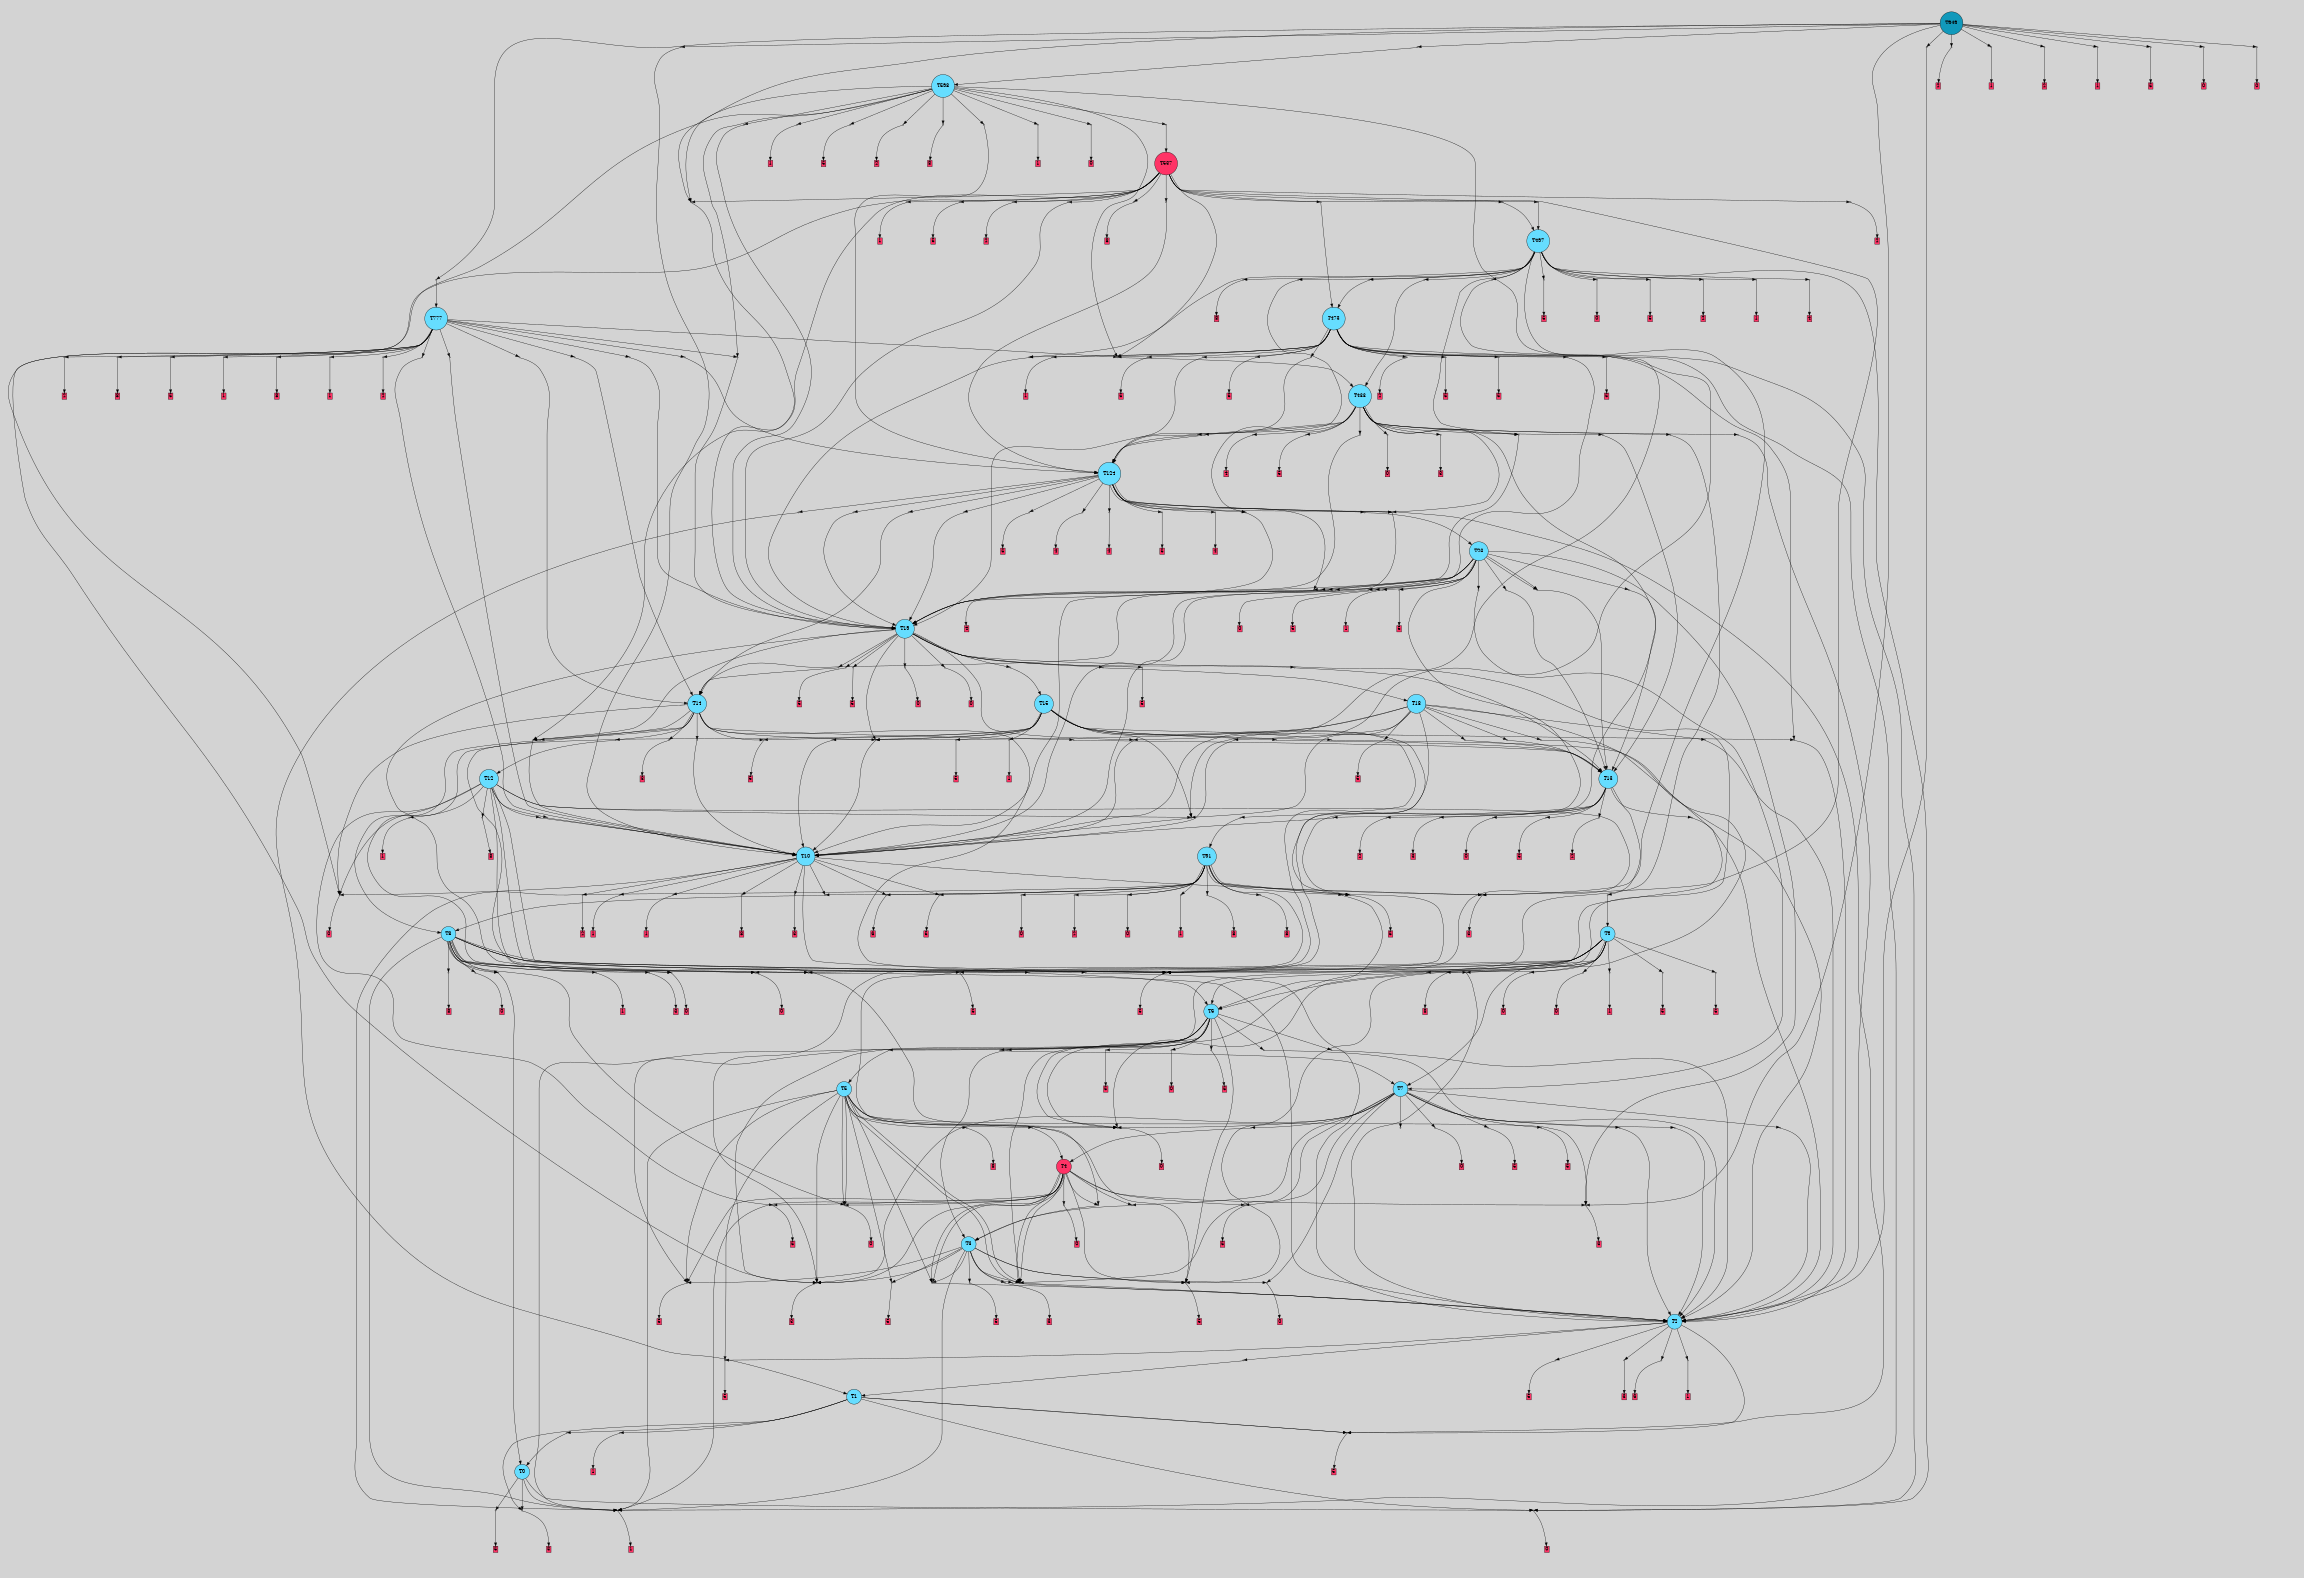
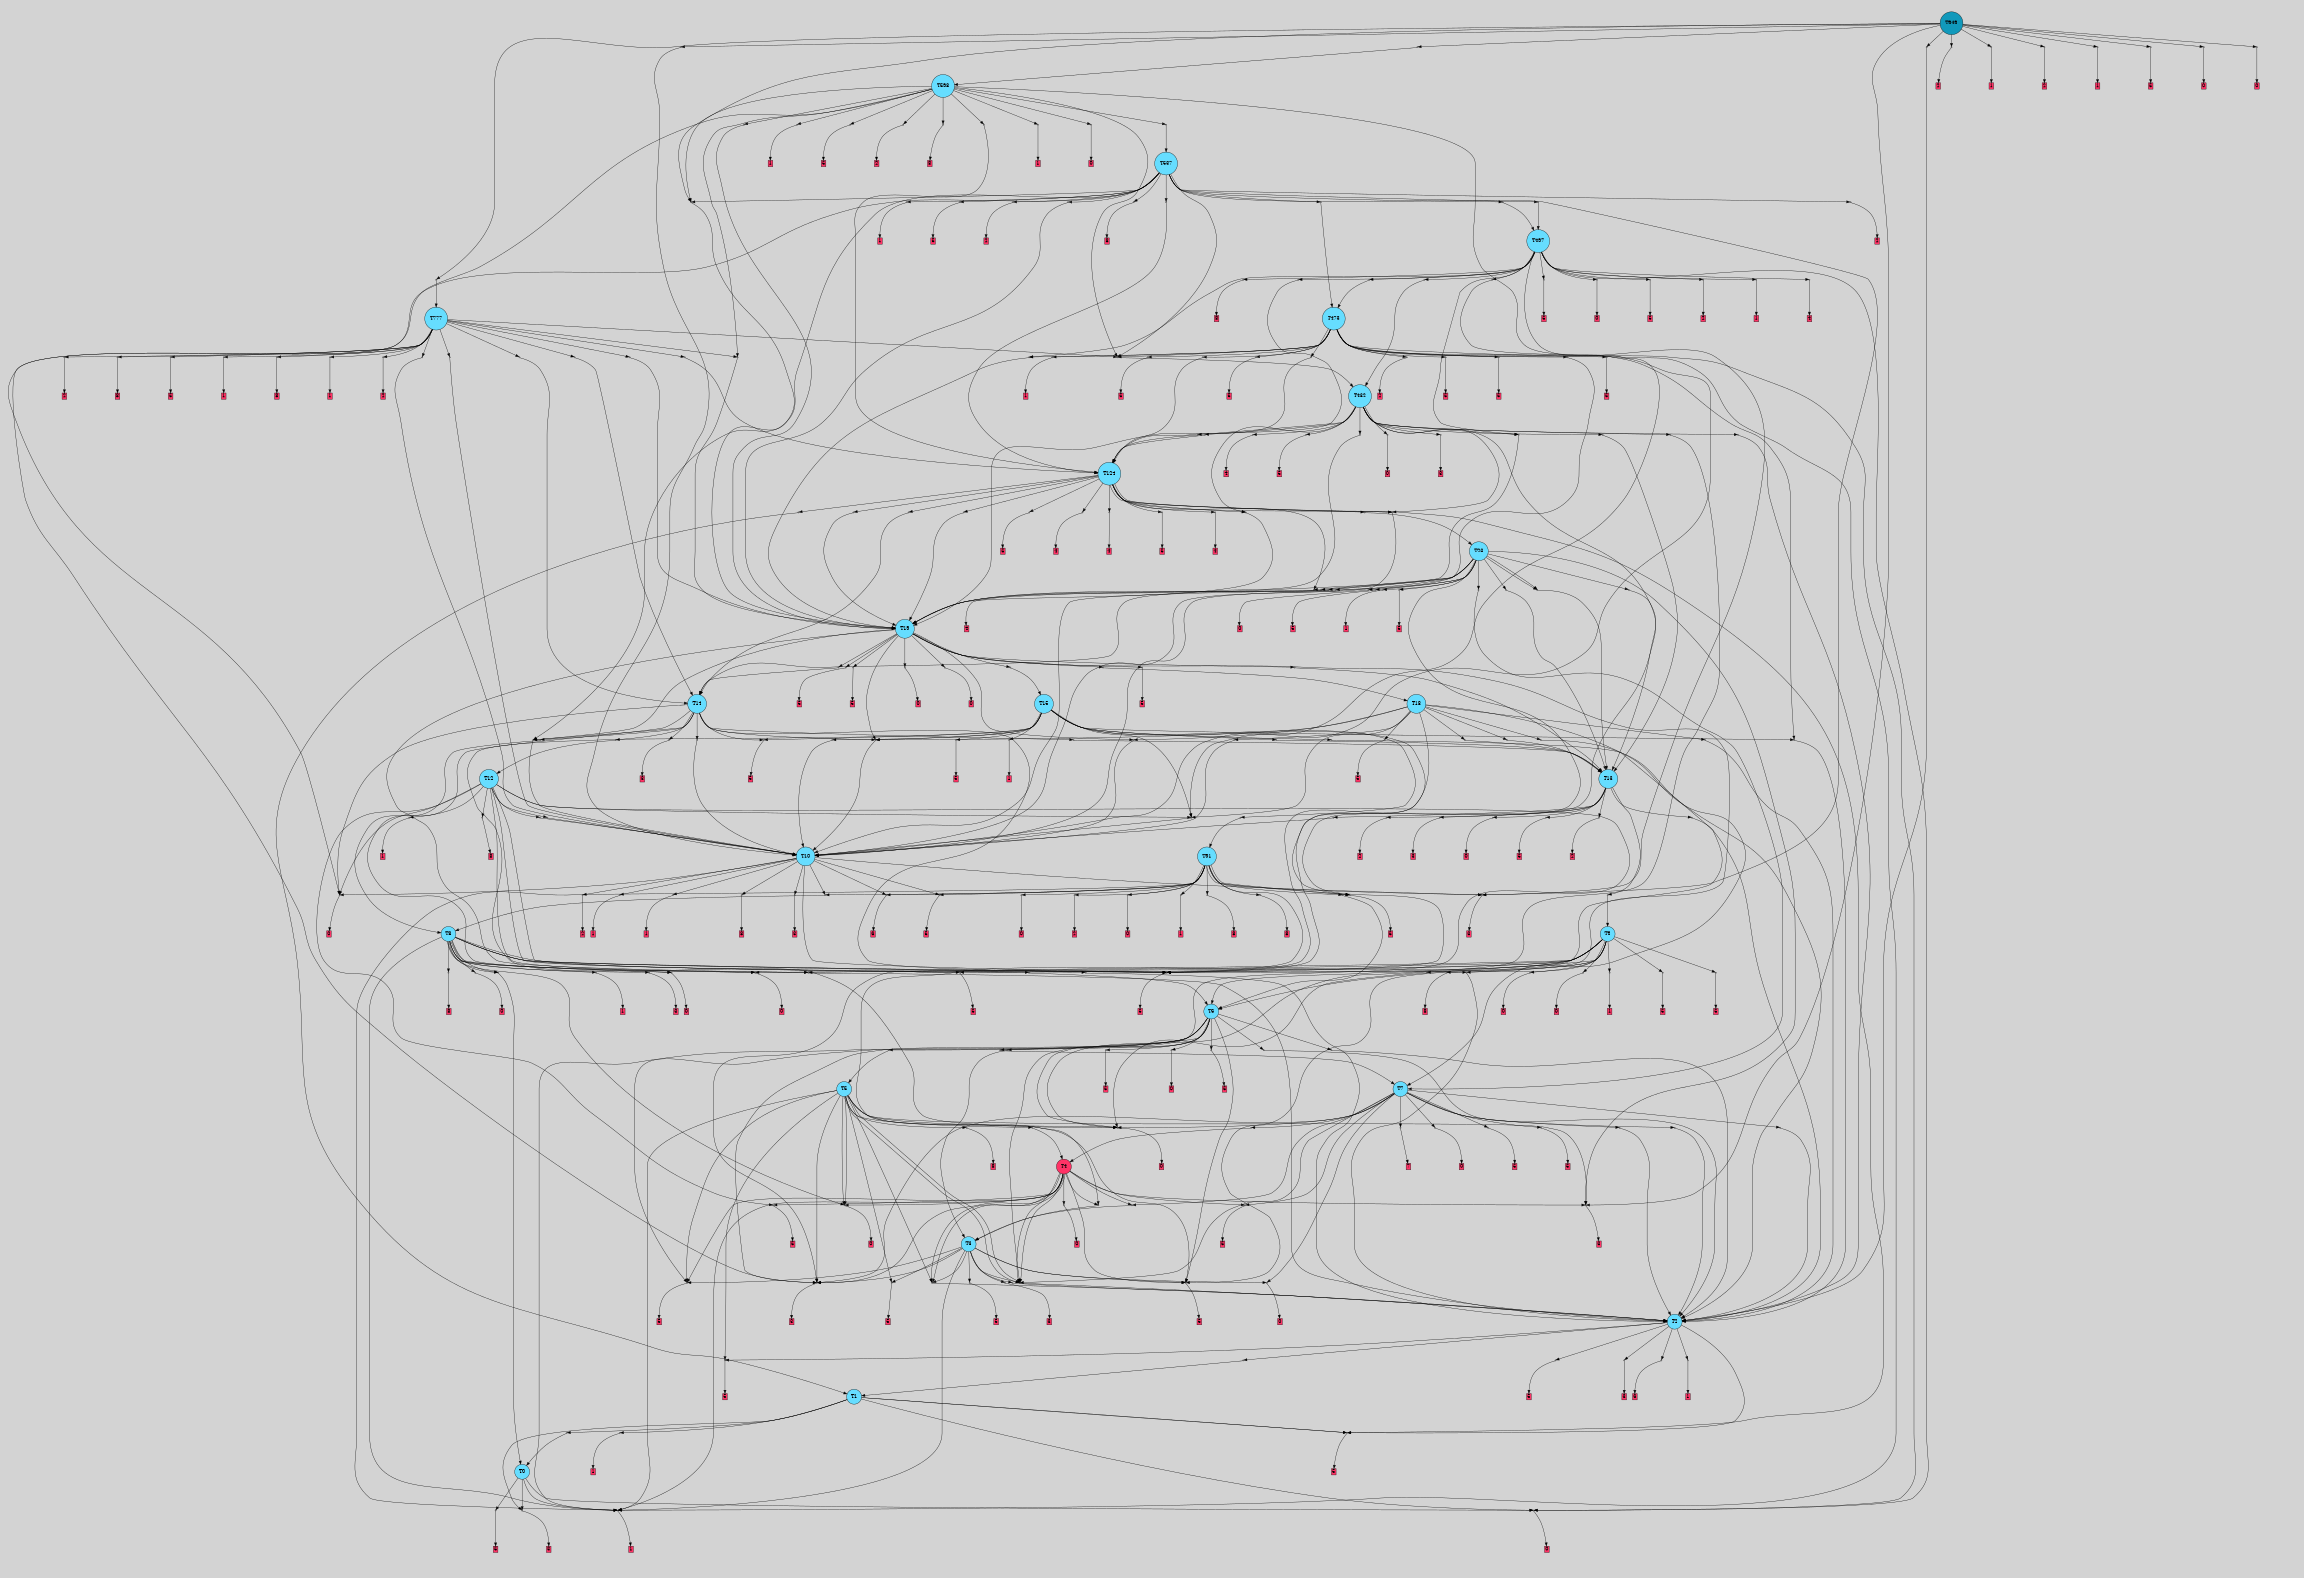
node "T537": fillcolor #ff3366 -> #66ddff
node "T433": label "T433" -> "T432"
node "7": added
